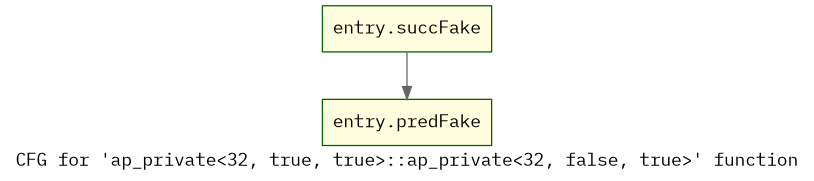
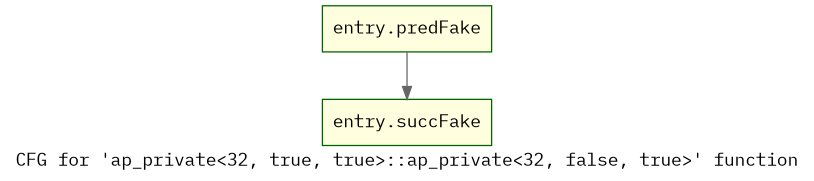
edge "entry.succFake" -> "entry.predFake": reversed
